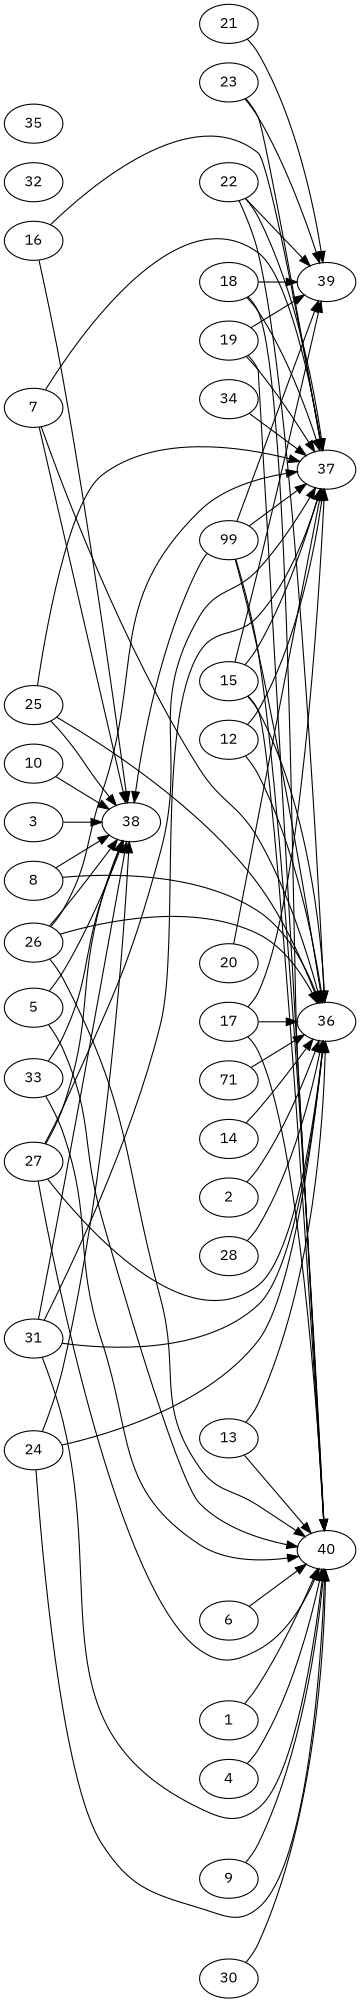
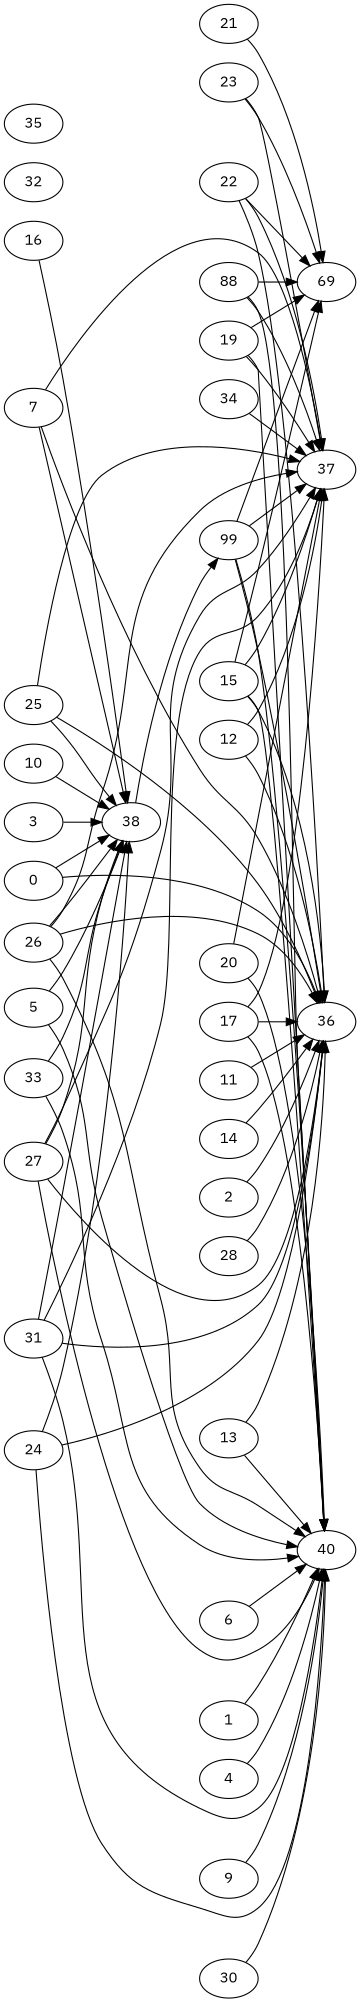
edge "16" -> "37": removed
node "18": label "18" -> "88"
node "39": label "39" -> "69"
edge "99" -> "38": reversed
node "8": label "8" -> "0"
node "71": label "71" -> "11"
edge "20" -> "40": added
